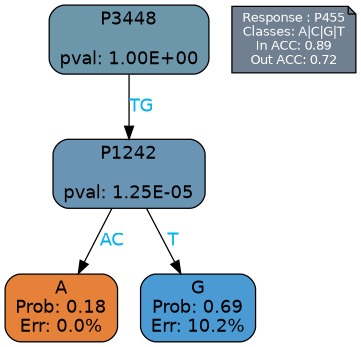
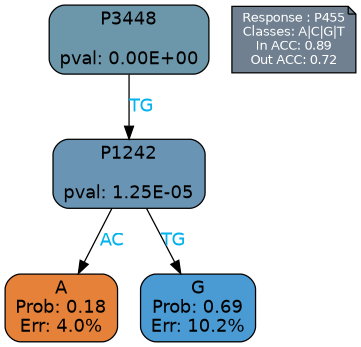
node "P3448 pval: 1.00E+00": label "P3448 pval: 1.00E+00" -> "P3448 pval: 0.00E+00"
edge "P1242 pval: 1.25E-05" -> "G Prob: 0.69 Err: 10.2%": label "T" -> "TG"
node "A Prob: 0.18 Err: 0.0%": label "A Prob: 0.18 Err: 0.0%" -> "A Prob: 0.18 Err: 4.0%"
